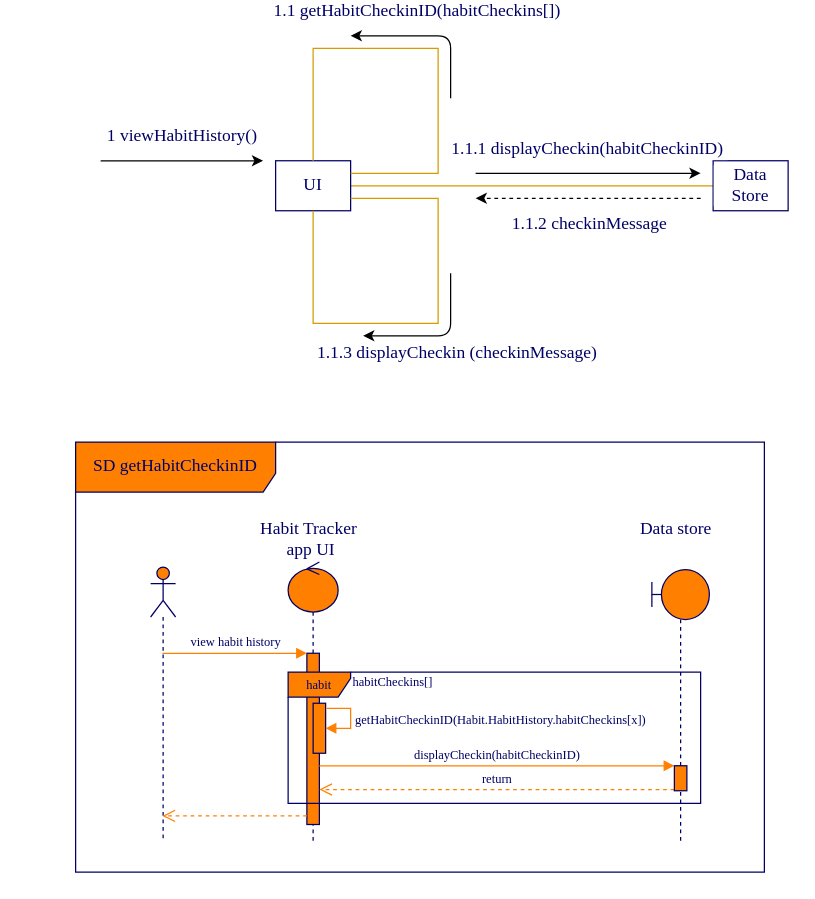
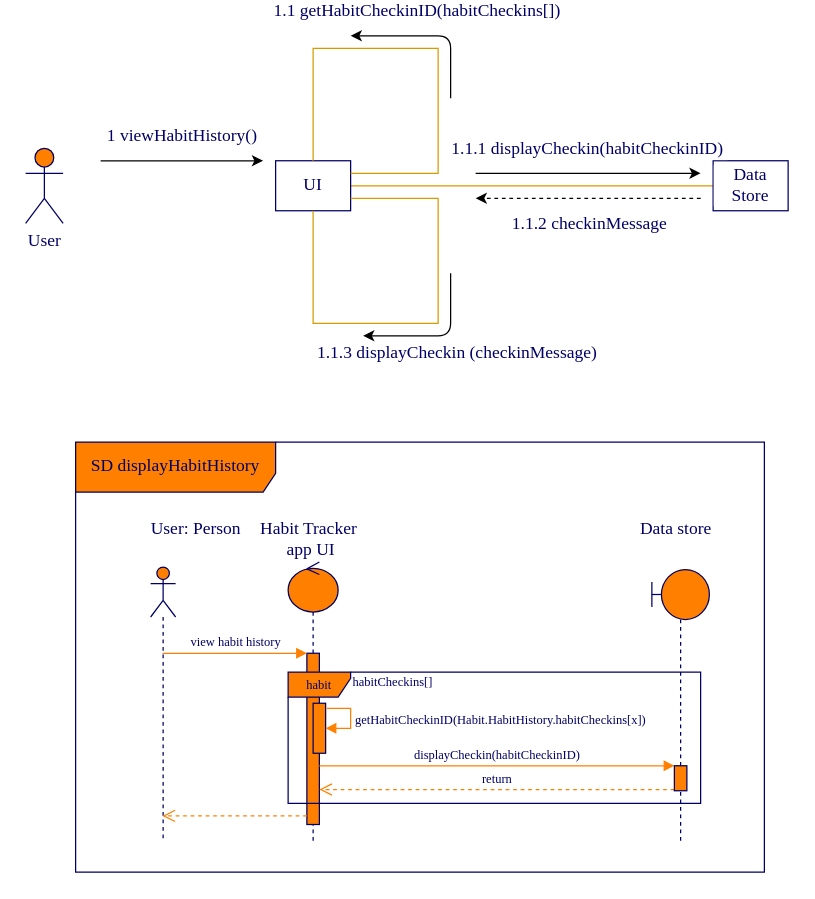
node "User": added
node "SD getHabitCheckinID": label "SD getHabitCheckinID" -> "SD displayHabitHistory"
node "User: Person": added
